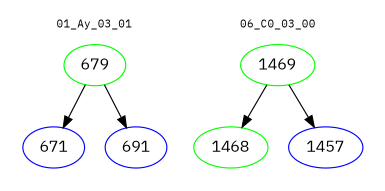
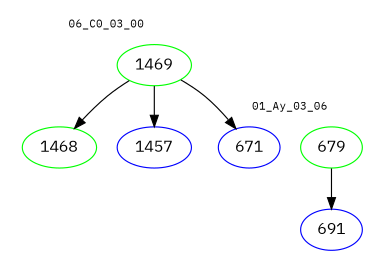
cluster "01_Ay_03_01": label "01_Ay_03_01" -> "01_Ay_03_06"
edge "679" -> "671": now "1469" -> "671"
